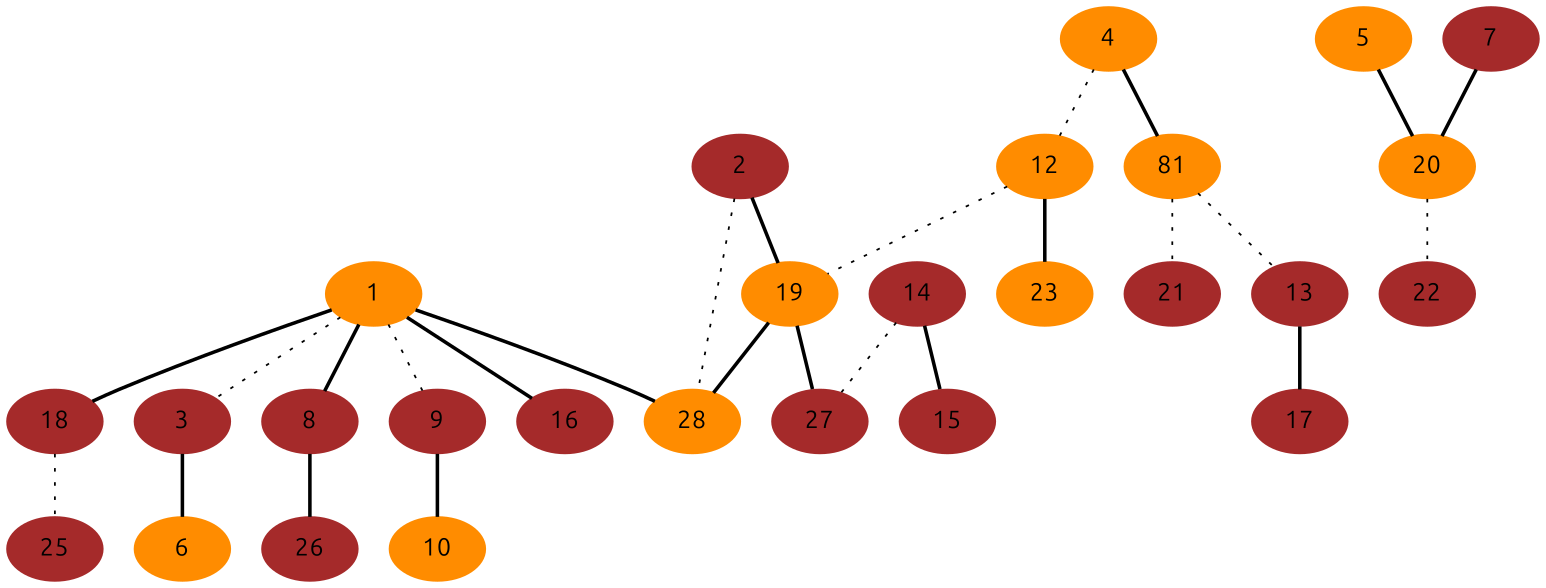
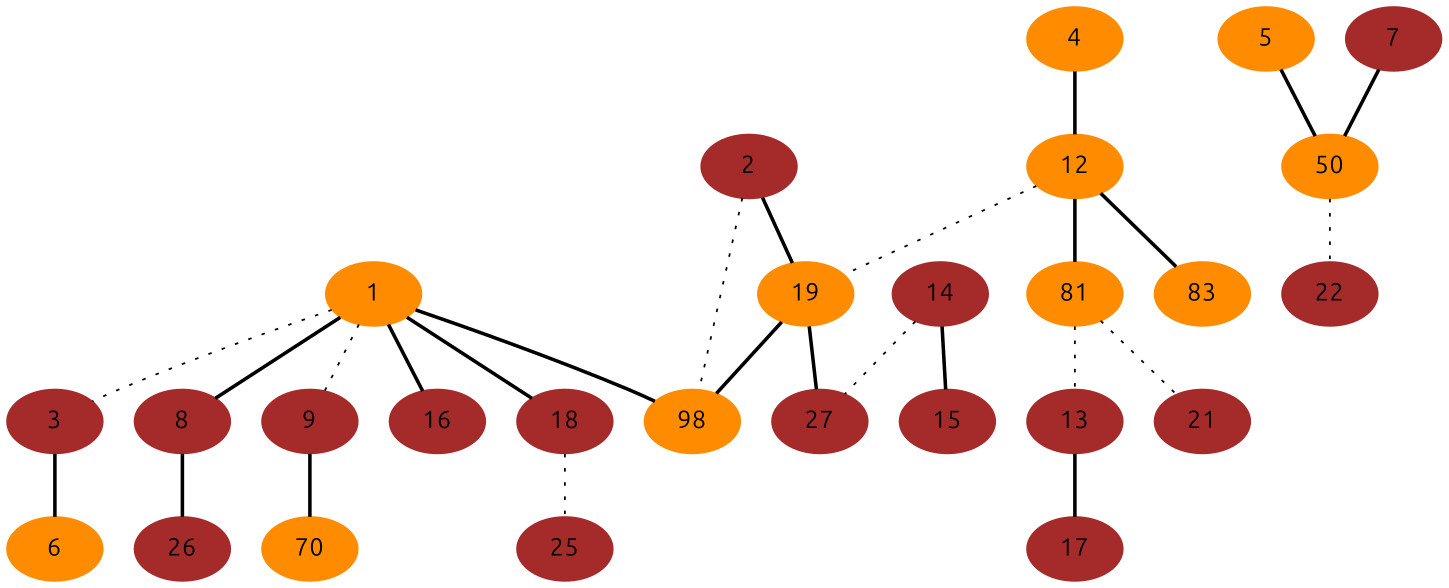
edge "4" -- "12": style dotted -> bold
edge "4" -- "81": now "12" -- "81"
node "20": label "20" -> "50"
node "23": label "23" -> "83"
node "28": label "28" -> "98"
node "10": label "10" -> "70"
